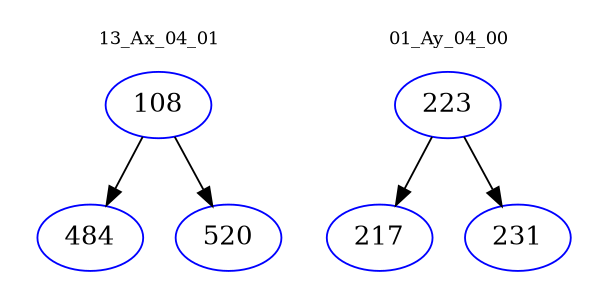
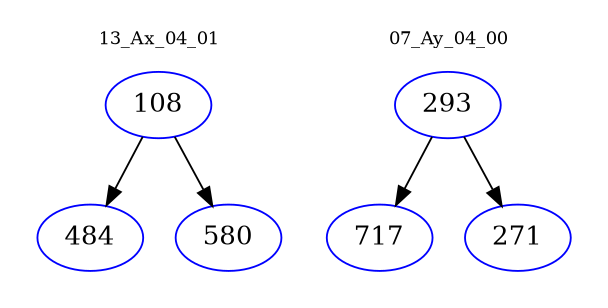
cluster "01_Ay_04_00": label "01_Ay_04_00" -> "07_Ay_04_00"
node "223": label "223" -> "293"
node "520": label "520" -> "580"
node "217": label "217" -> "717"
node "231": label "231" -> "271"
